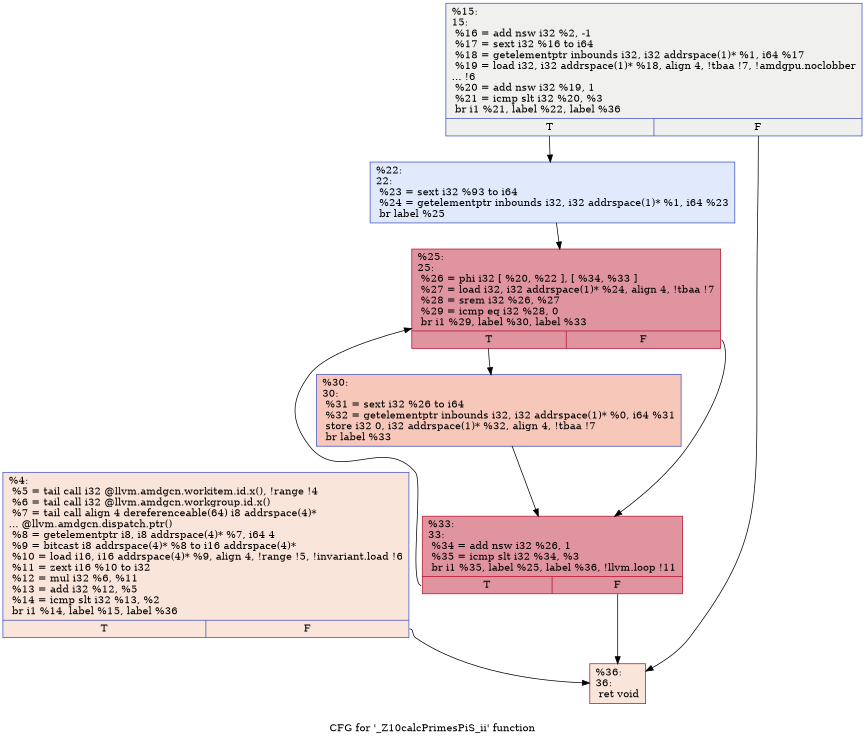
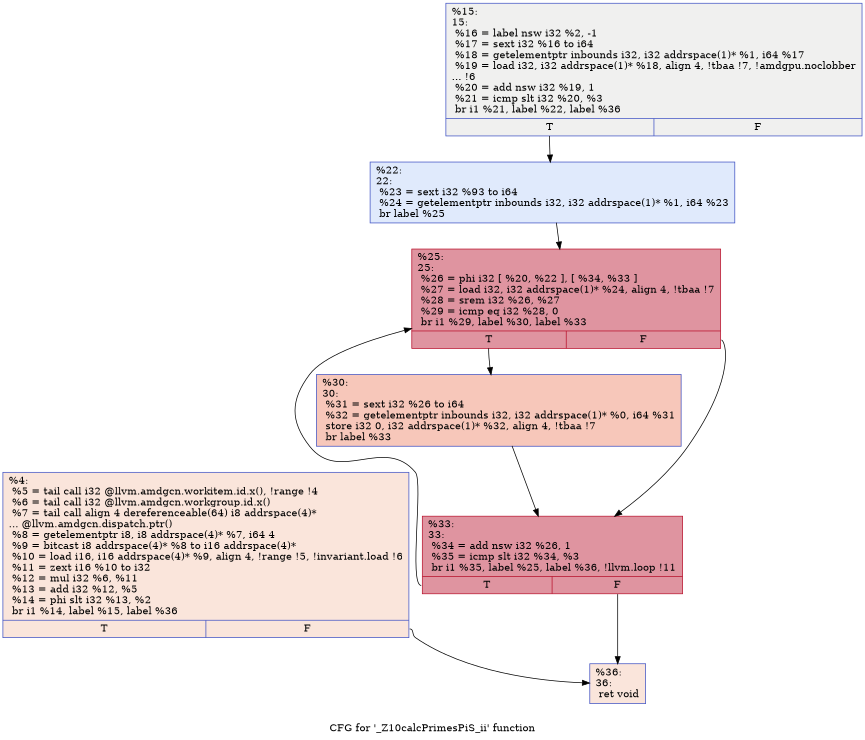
node "%15:": text "%16 = add nsw i32 %2, -1" -> "%16 = label nsw i32 %2, -1"
edge "%15:" -> "%36:": removed
node "%4:": text "%14 = icmp slt i32 %13, %2" -> "%14 = phi slt i32 %13, %2"
node "%36:": color #b70d28ff -> #3d50c3ff
